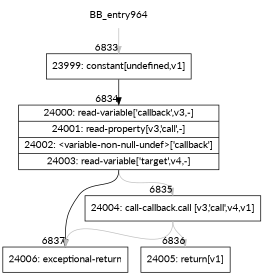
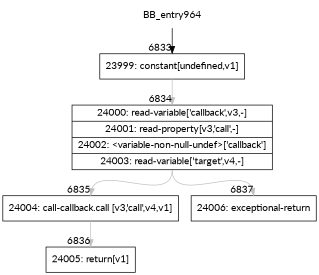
edge "BB_entry964" -> "23999: constant[undefined,v1]": color gray -> black
edge "23999: constant[undefined,v1]" -> "24000: read-variable['callback',v3,-]": color black -> gray
edge "24000: read-variable['callback',v3,-]" -> "24006: exceptional-return": color black -> gray
edge "24004: call-callback.call [v3,'call',v4,v1]" -> "24006: exceptional-return": removed
